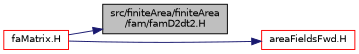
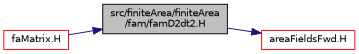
edge "faMatrix.H" -> "areaFieldsFwd.H": now "src/finiteArea/finiteArea /fam/famD2dt2.H" -> "areaFieldsFwd.H"
